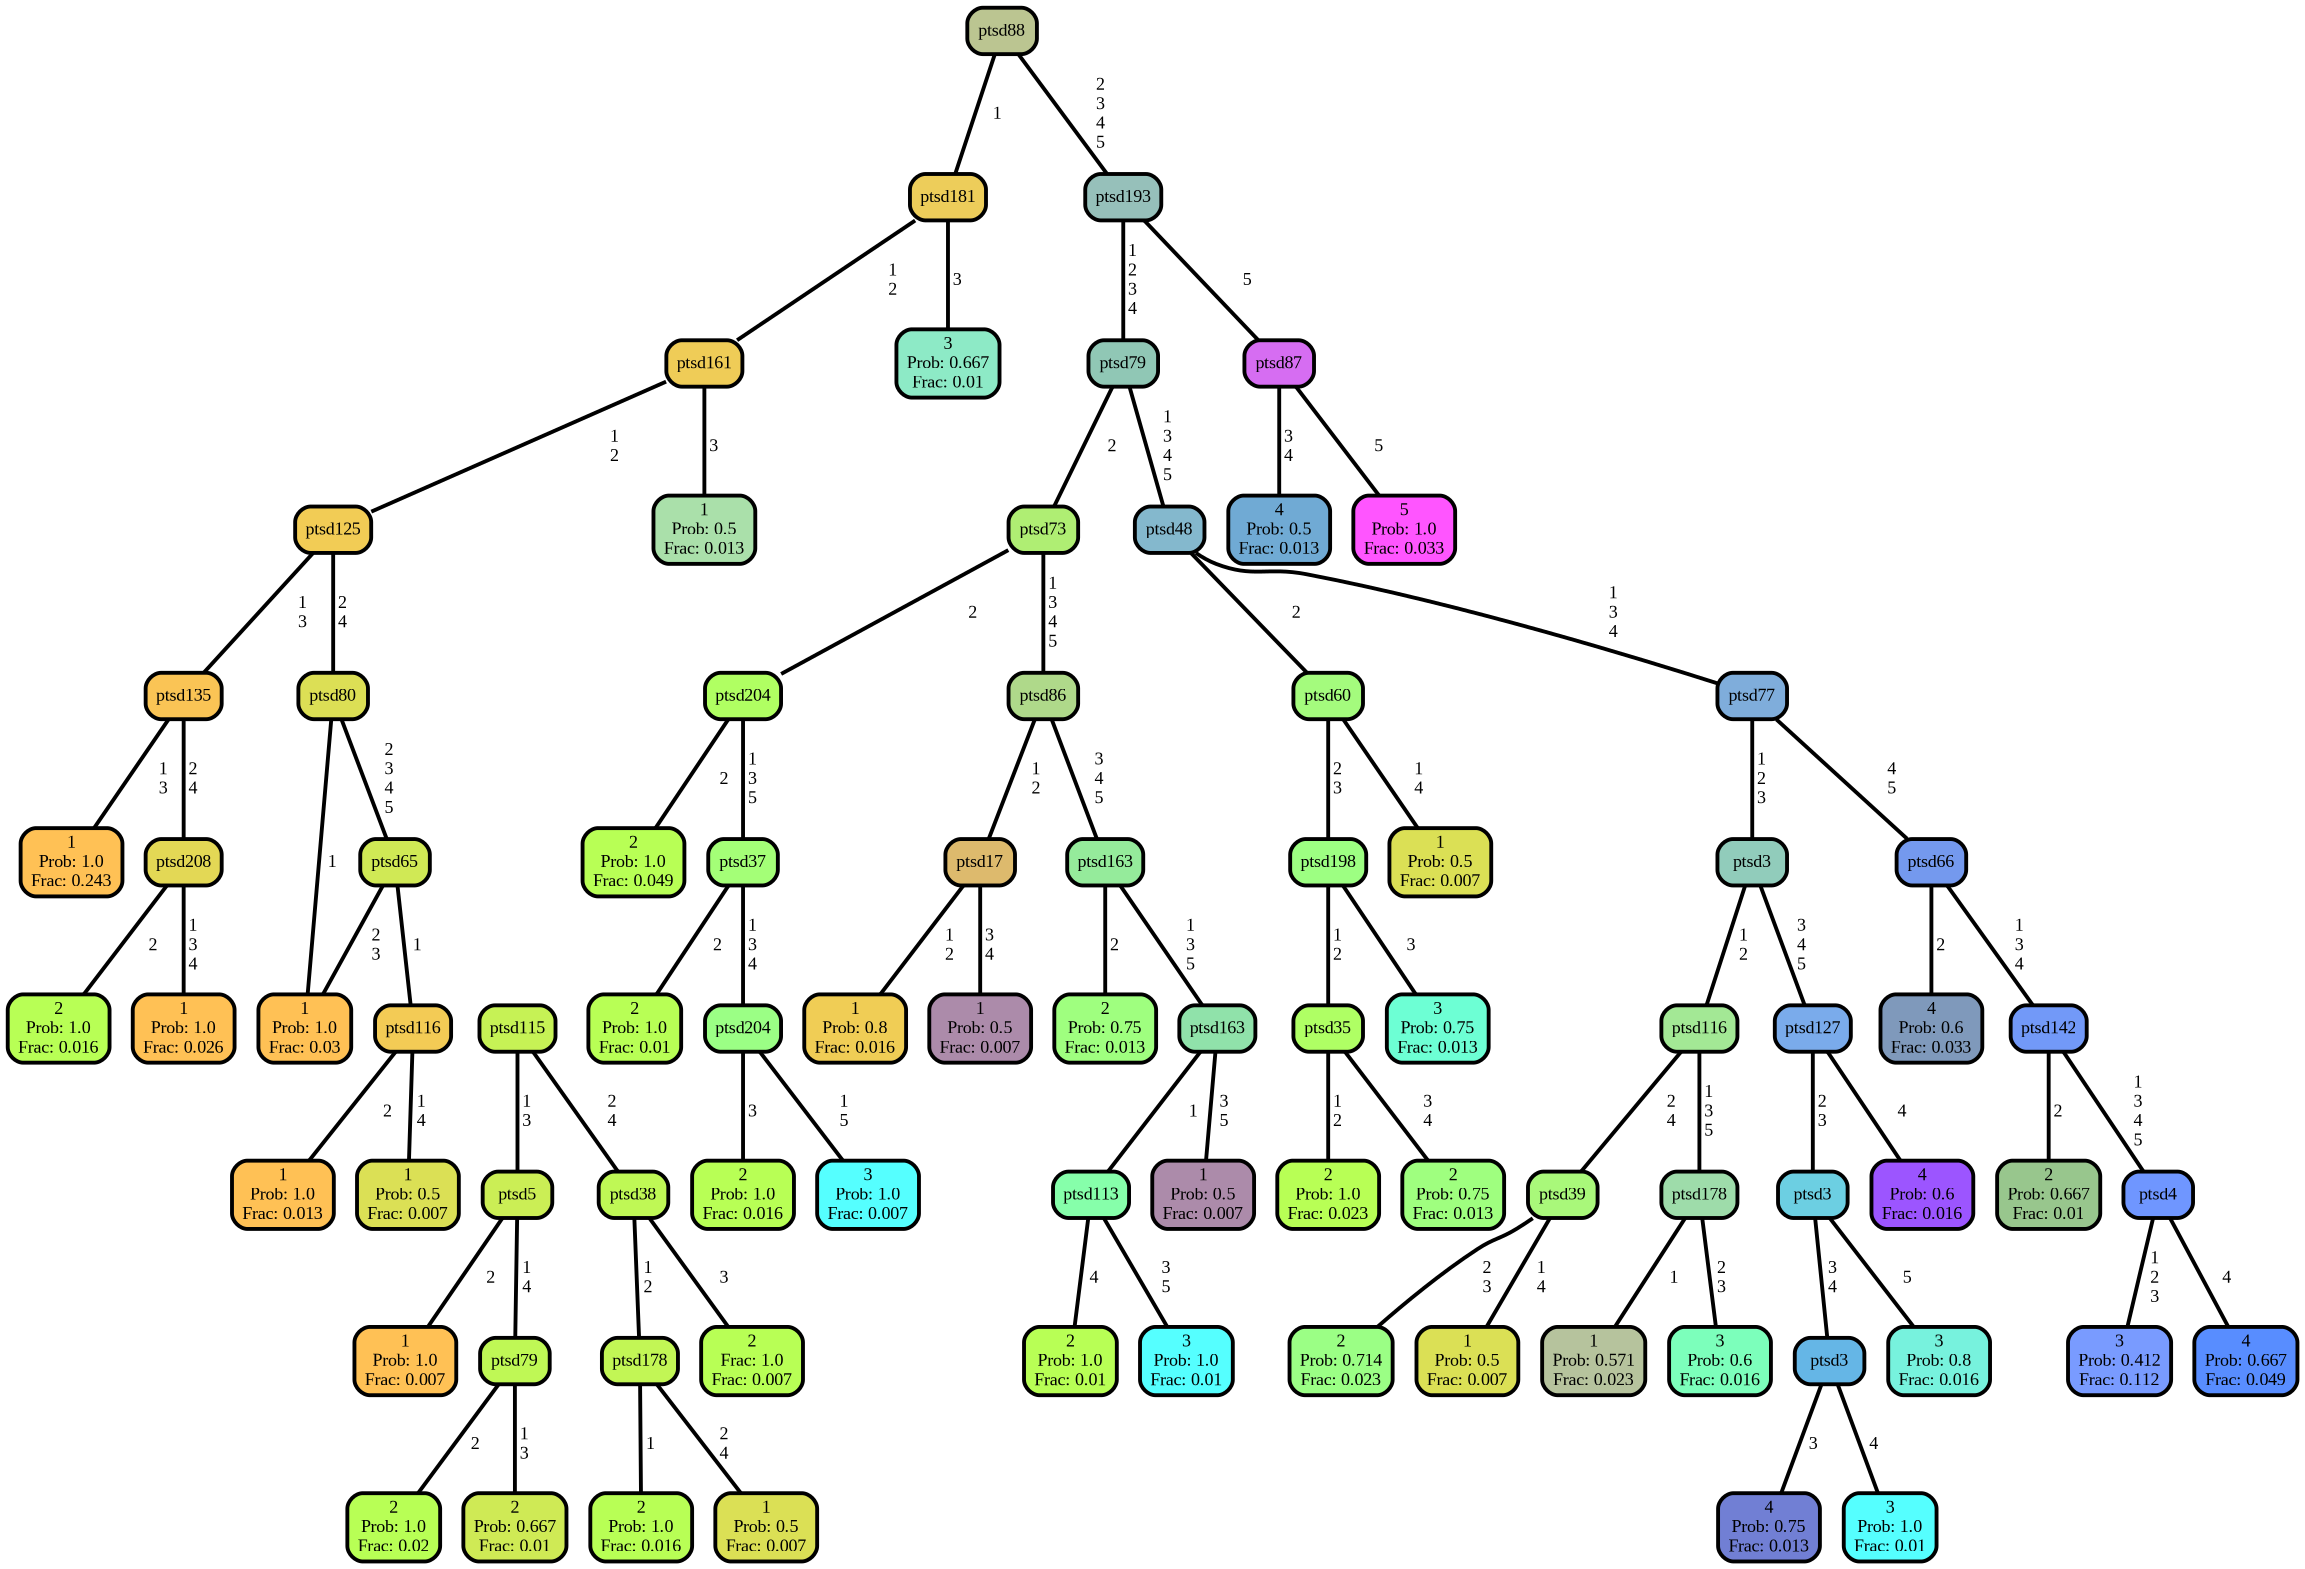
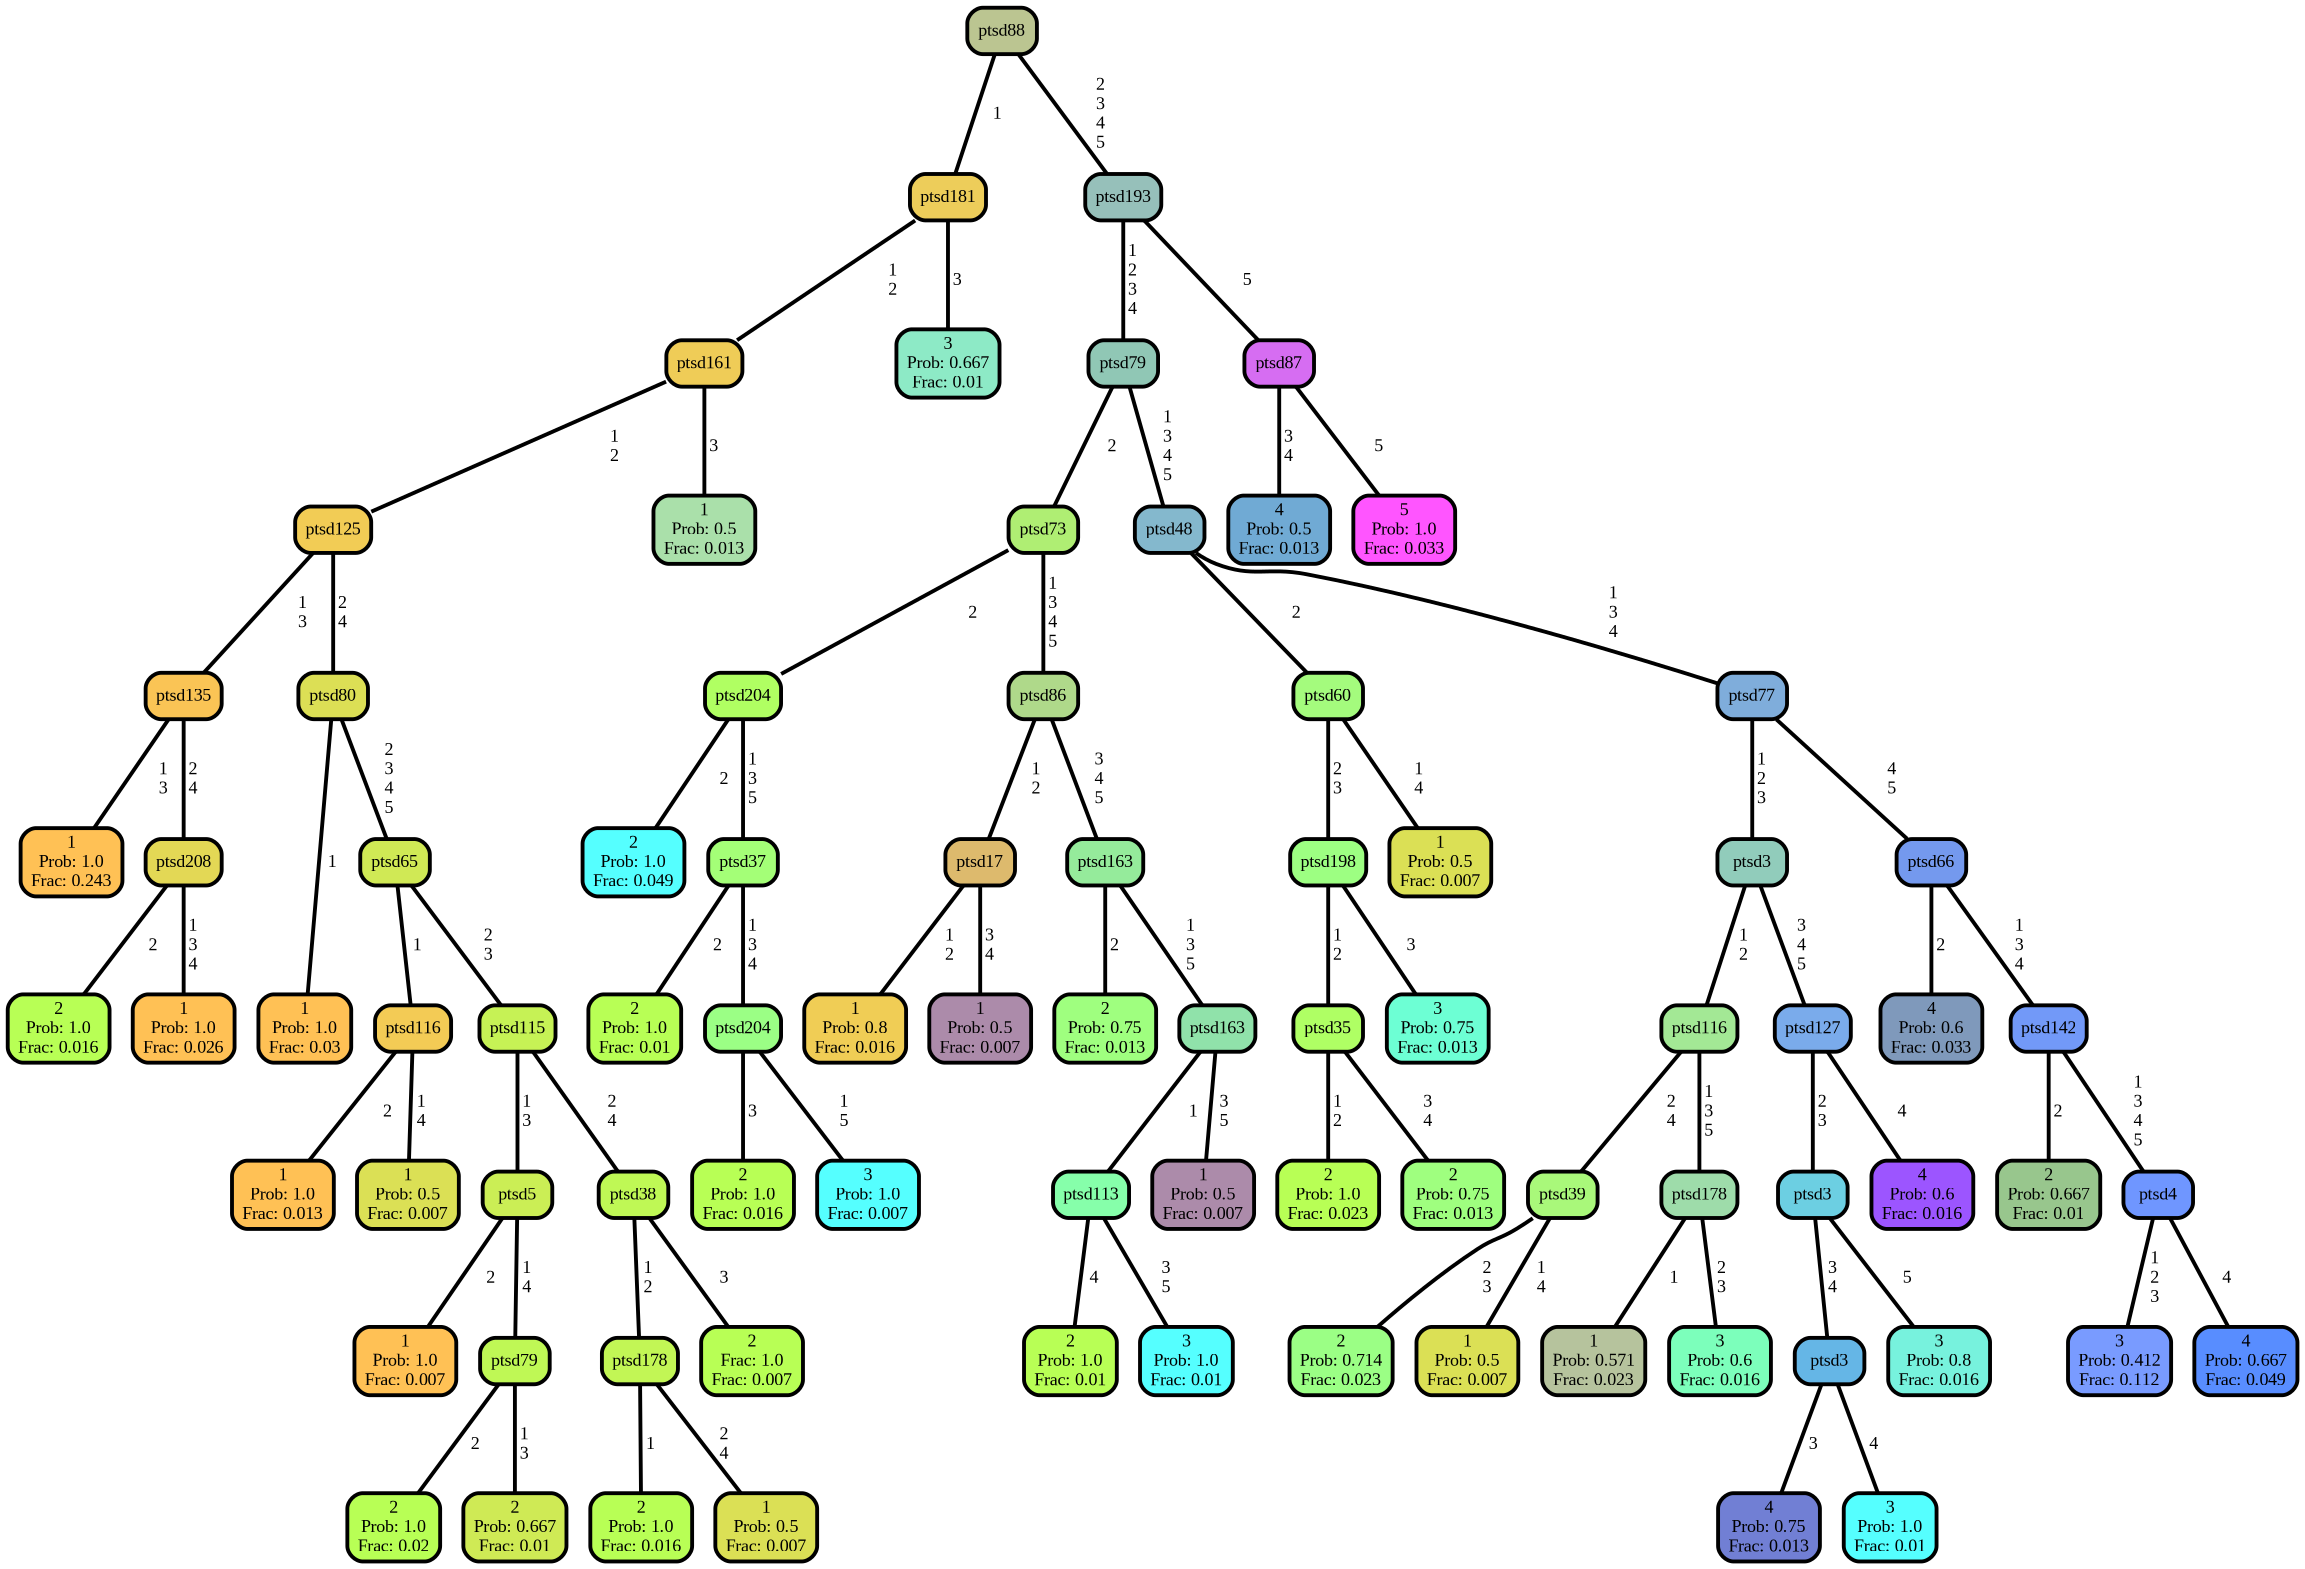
node "2 Prob: 1.0 Frac: 0.049": fillcolor #b8ff55 -> #55ffff
edge "ptsd65" -- "1 Prob: 1.0 Frac: 0.03": now "ptsd65" -- "ptsd115"
